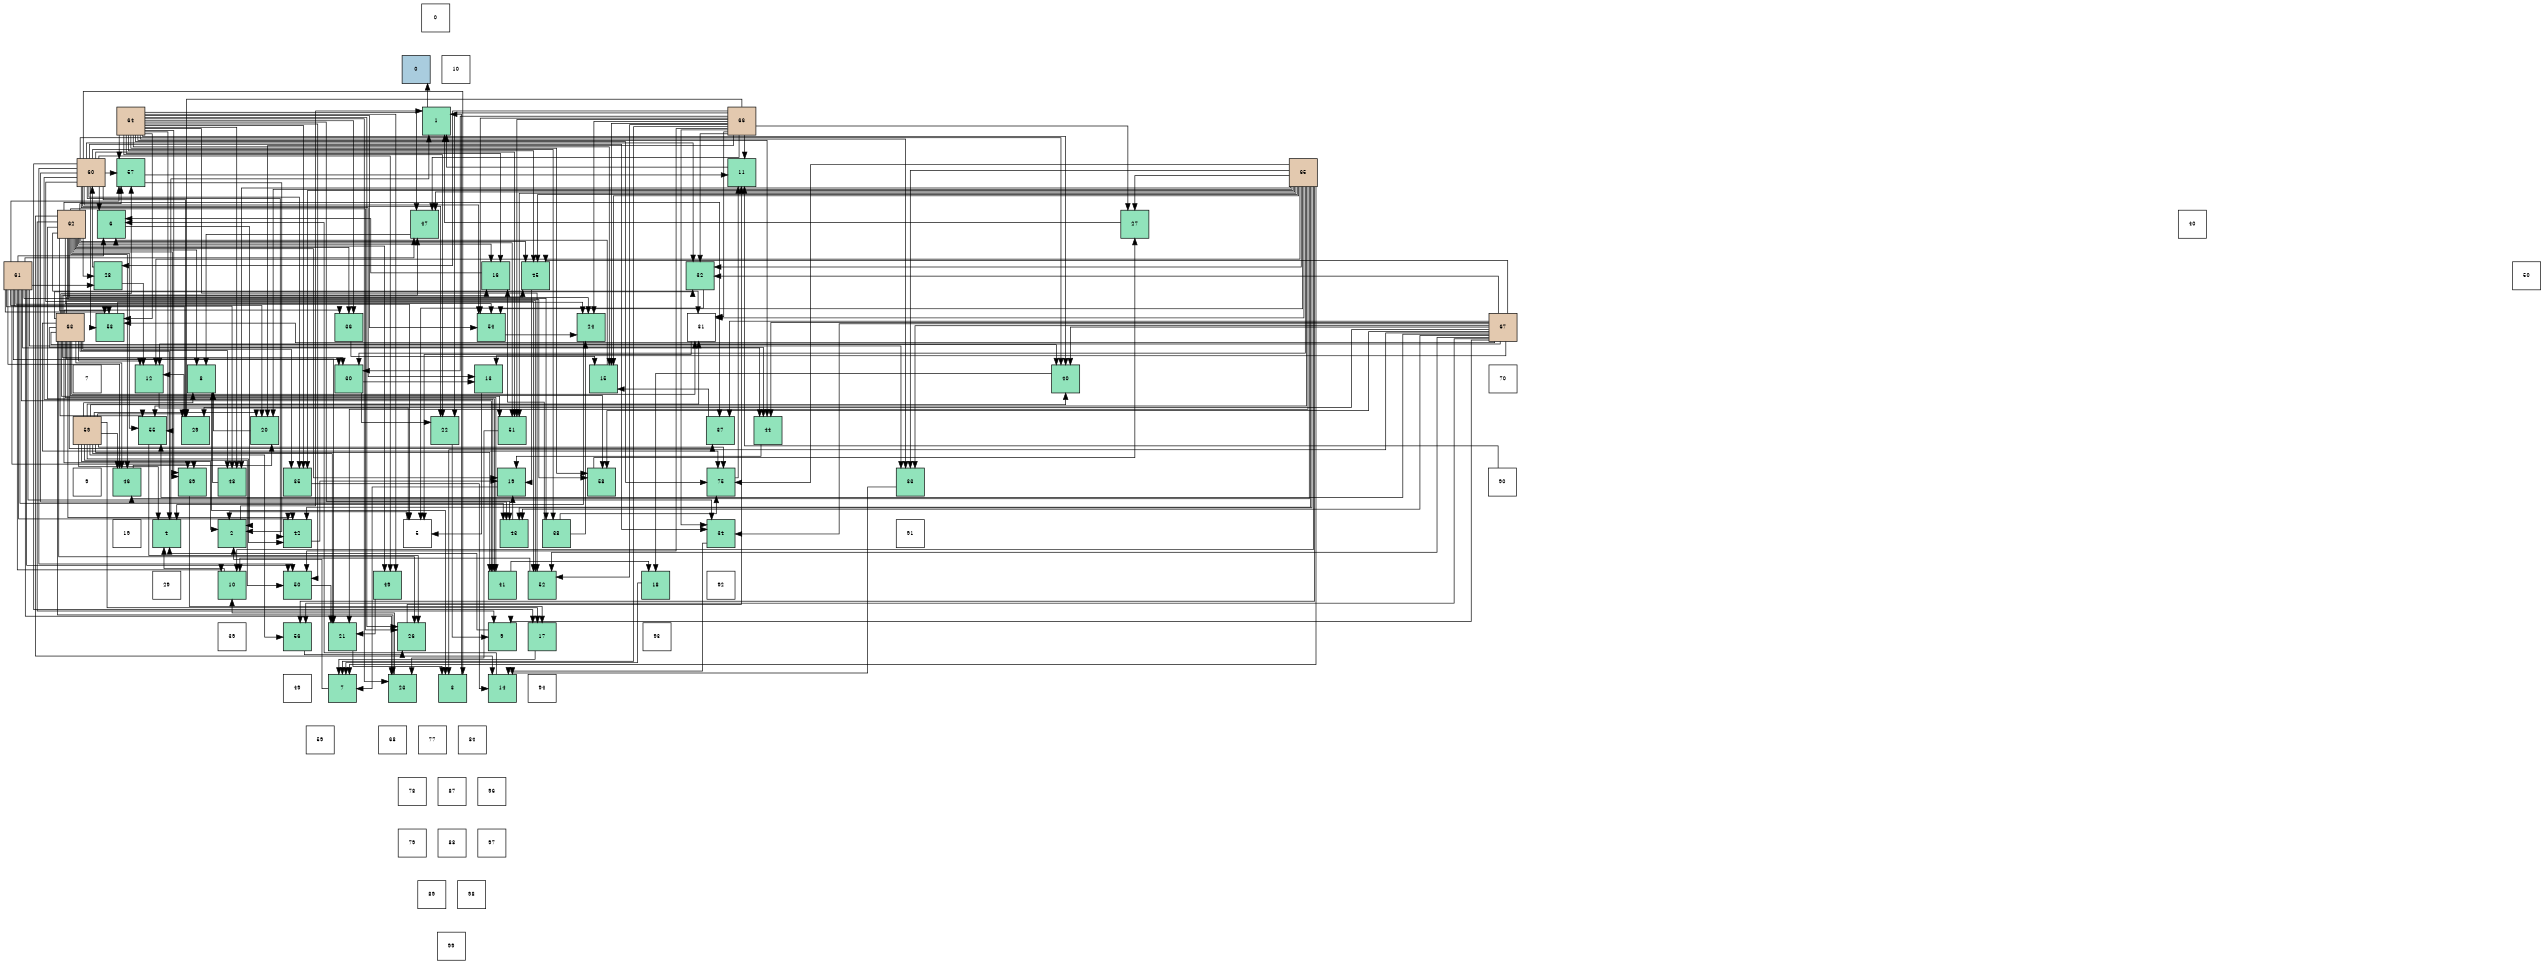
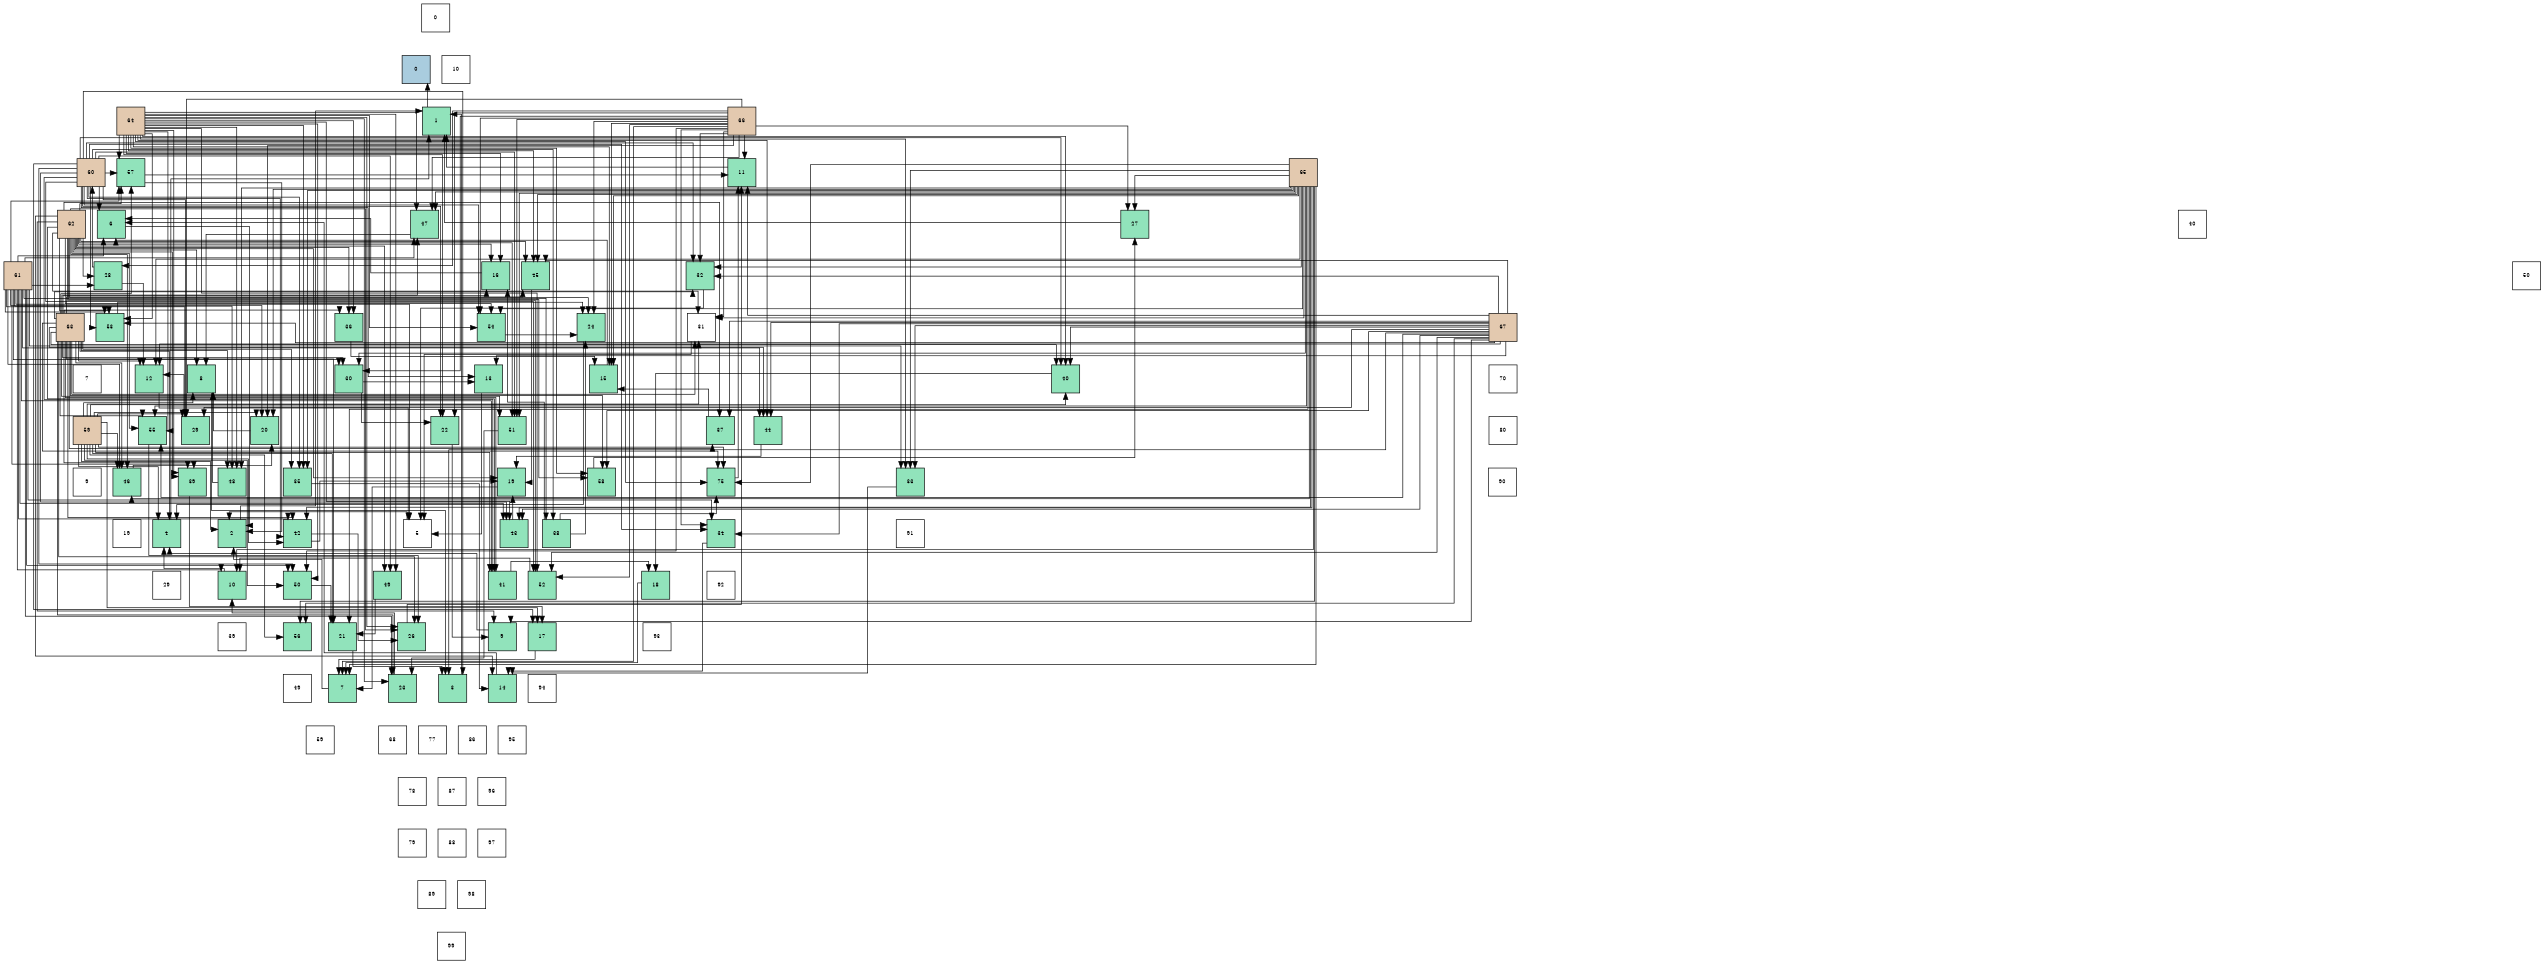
node "80": added
edge "90" -> "11": now "67" -> "11"
edge "56" -> "26": now "42" -> "26"
node "84": label "84" -> "86"
node "95": added
